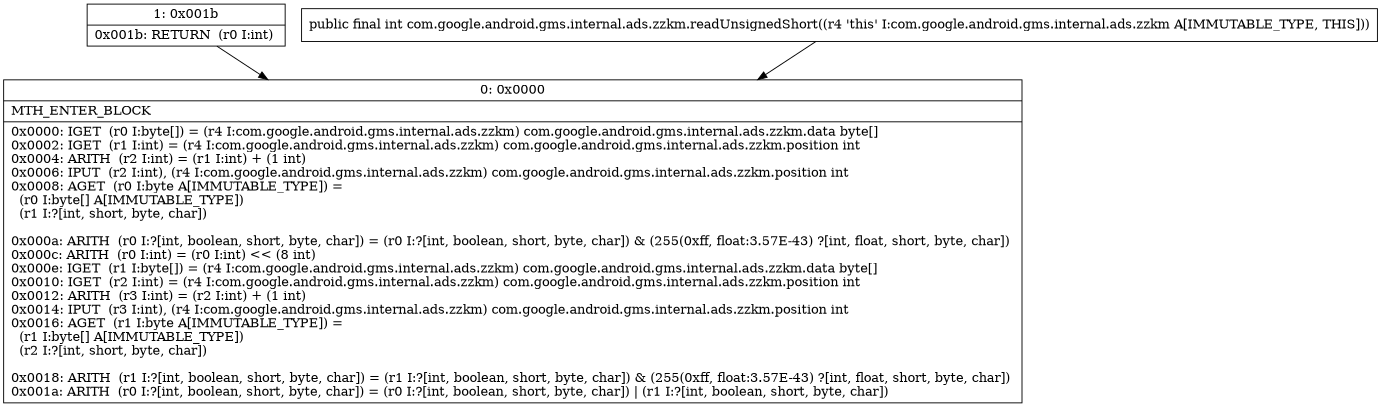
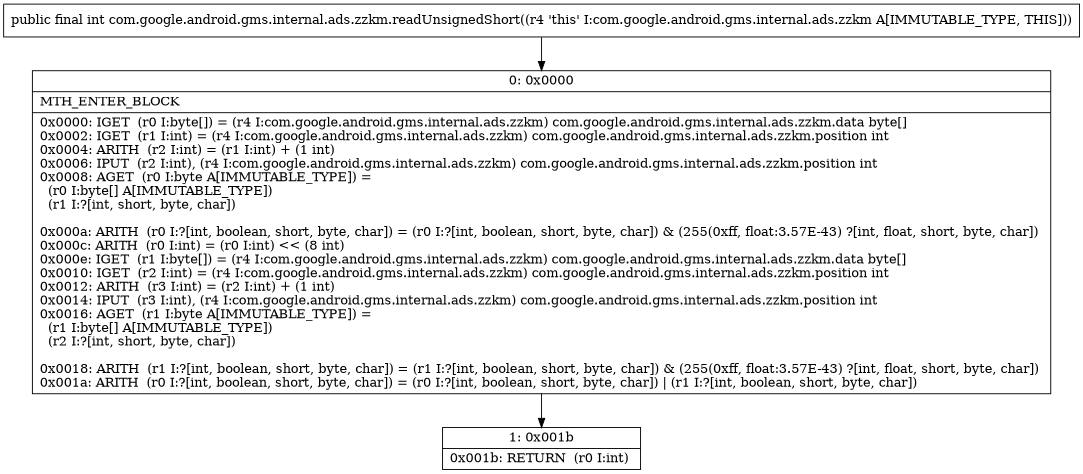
edge "1: 0x001b" -> "0: 0x0000": reversed
